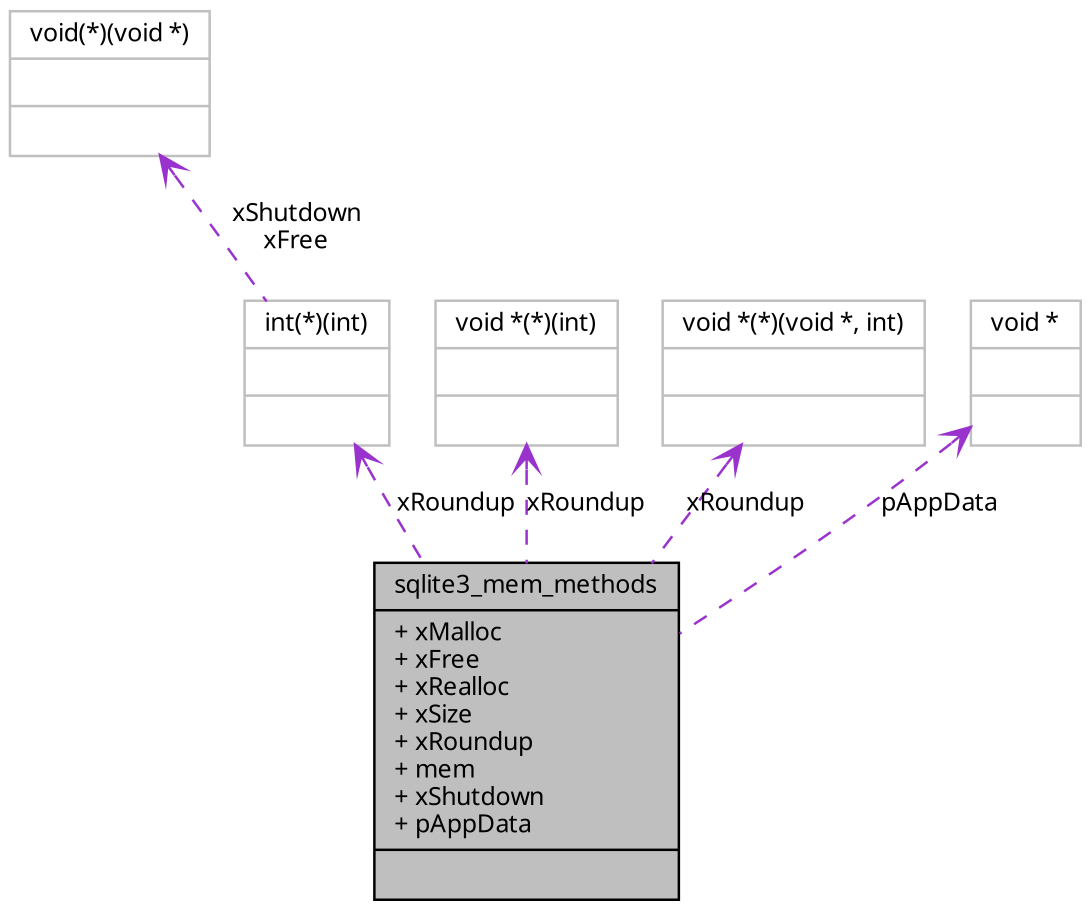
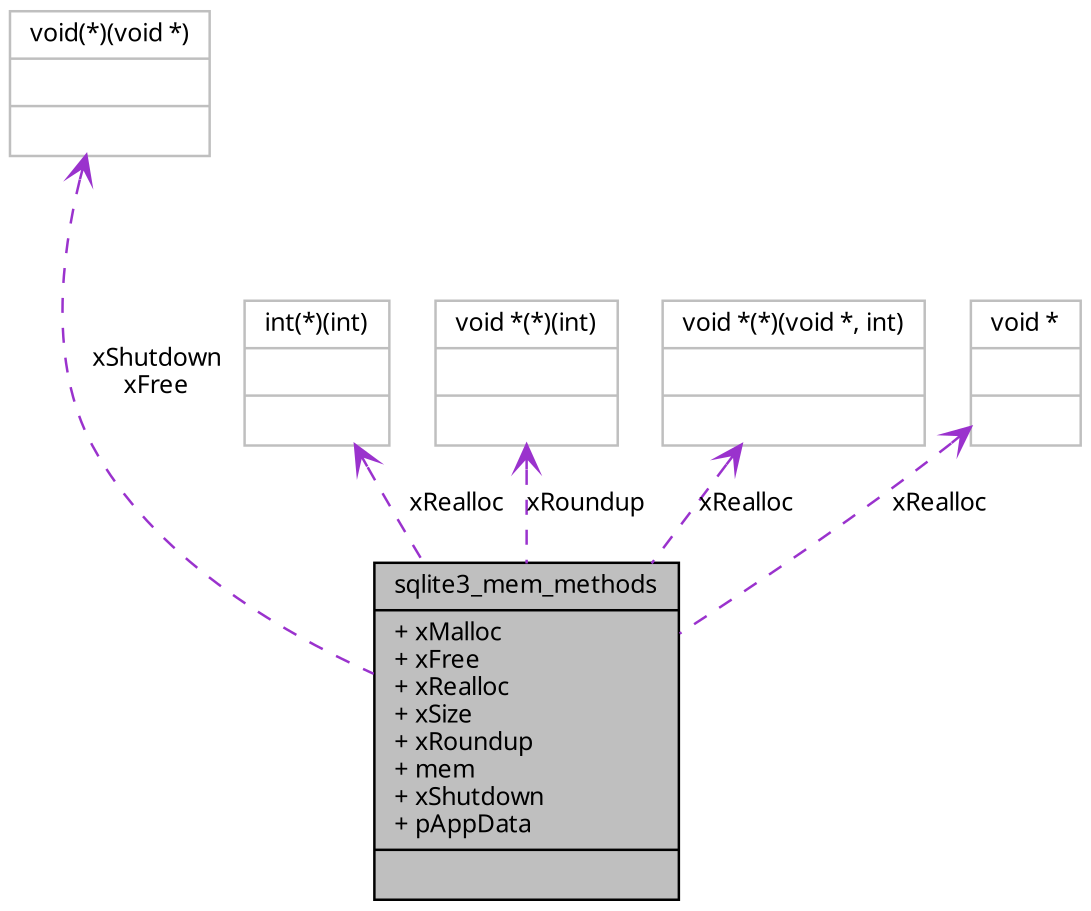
edge "int(*)(int)" -> "void(*)(void *)": now "sqlite3_mem_methods" -> "void(*)(void *)"
edge "sqlite3_mem_methods" -> "int(*)(int)": label "xRoundup" -> "xRealloc"
edge "sqlite3_mem_methods" -> "void *(*)(void *, int)": label "xRoundup" -> "xRealloc"
edge "sqlite3_mem_methods" -> "void *": label "pAppData" -> "xRealloc"
